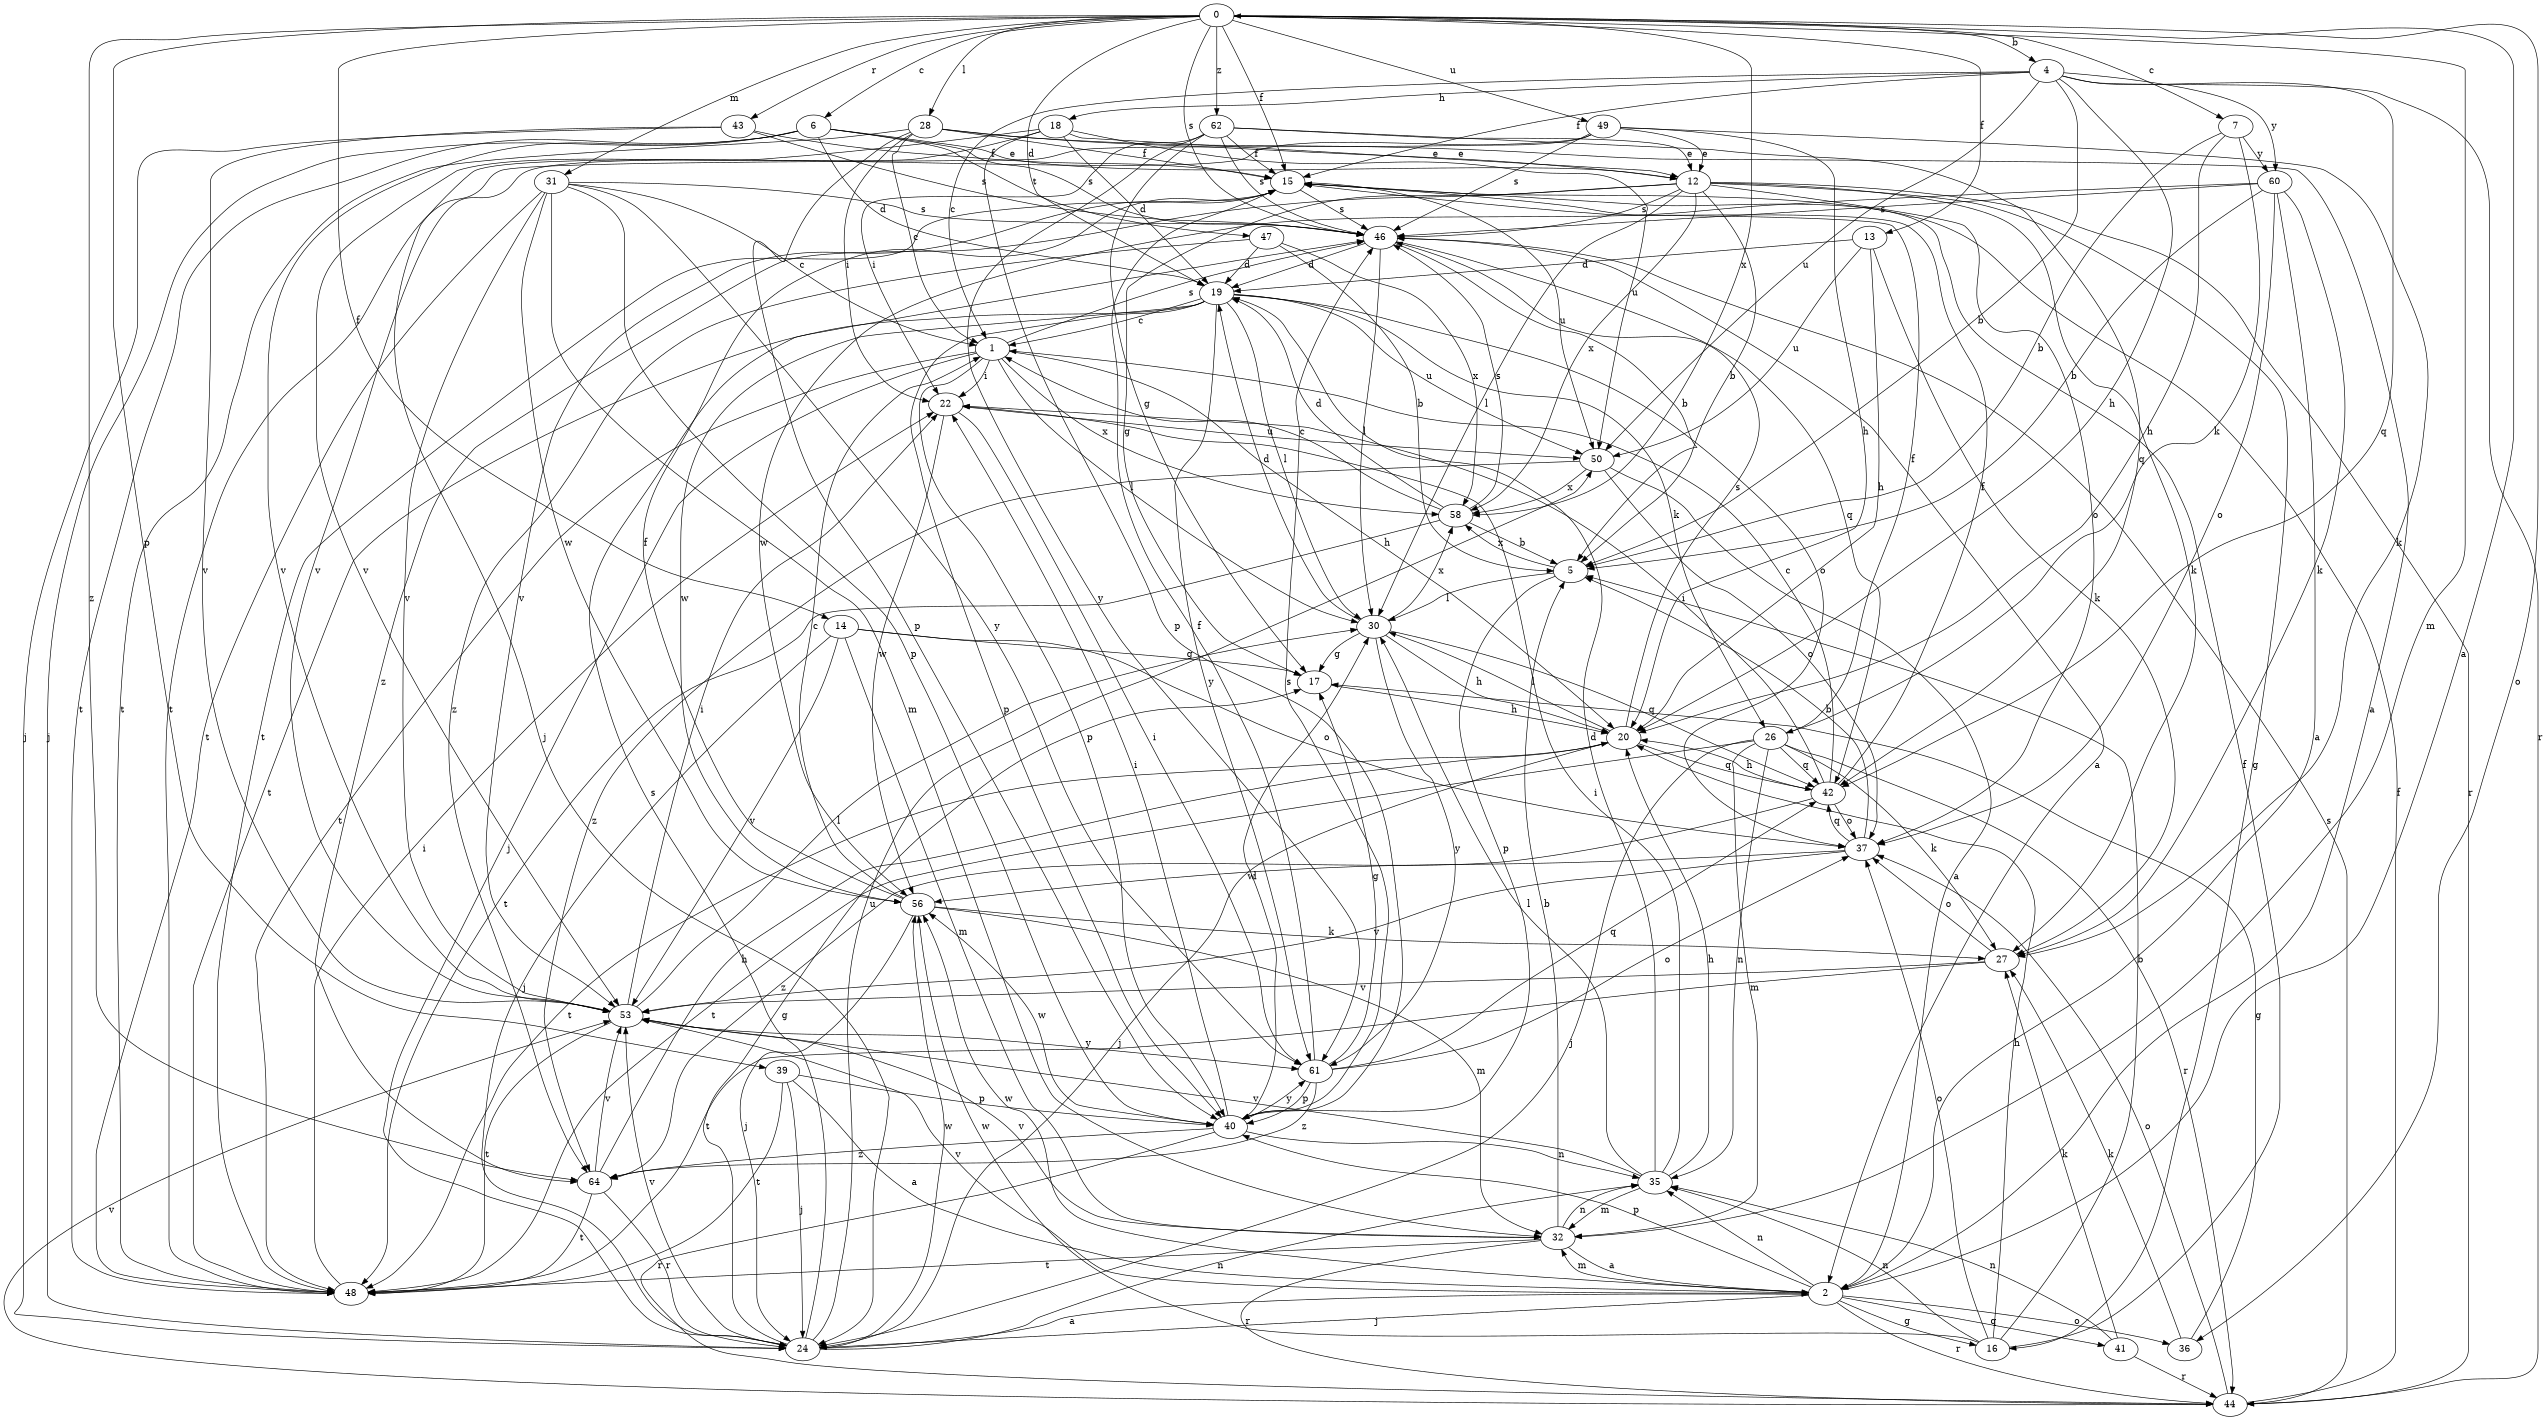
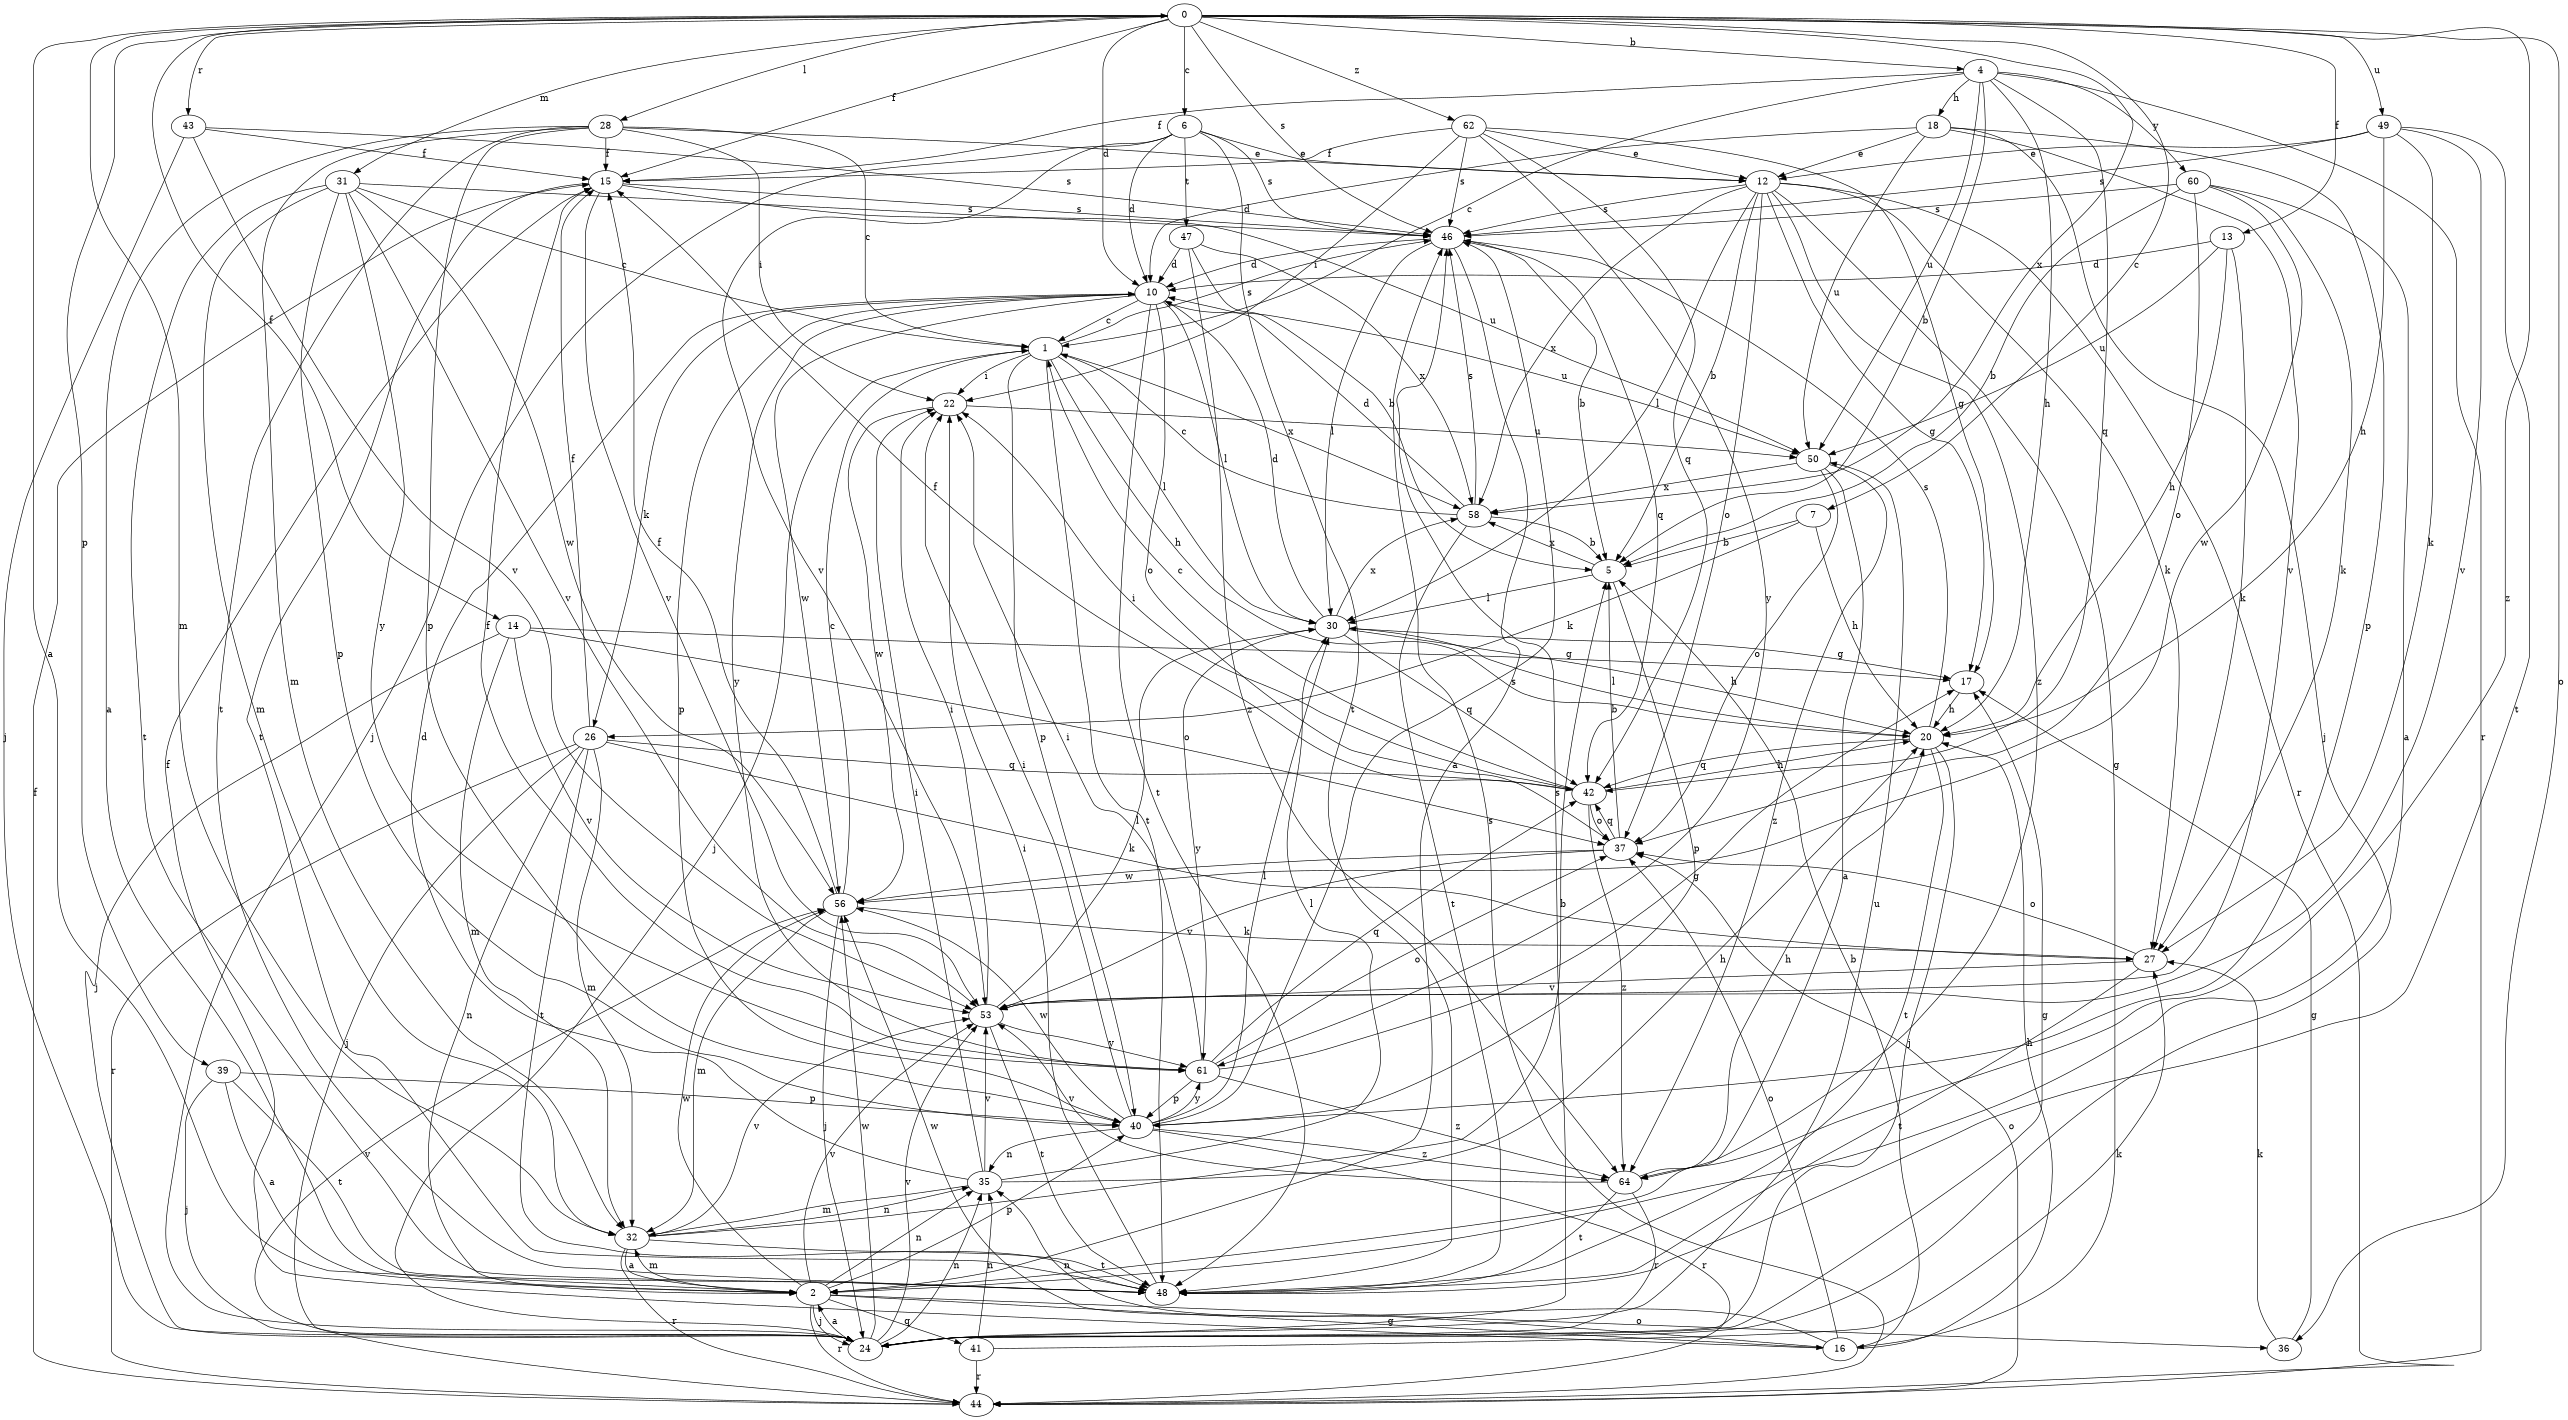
edge "7" -> "60": removed, label "y"
node "19": label "19" -> "10"
edge "28" -> "32": added, label "m"
edge "22" -> "61": reversed
edge "26" -> "35": now "26" -> "2"
edge "44" -> "53": now "44" -> "56"
